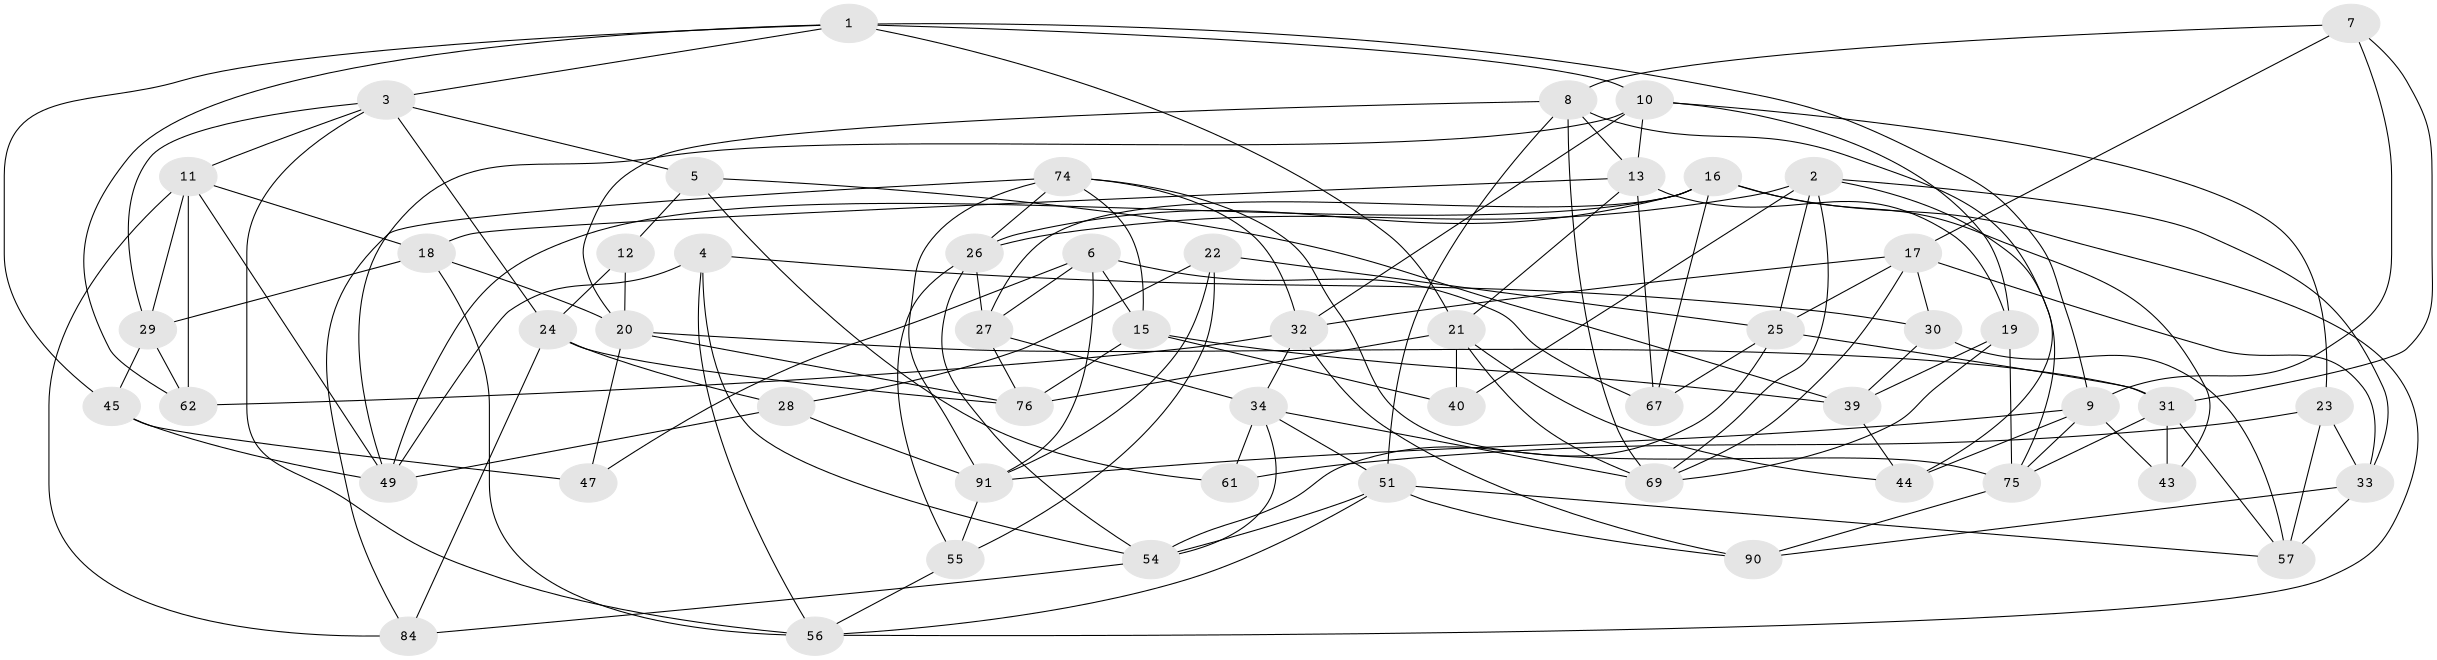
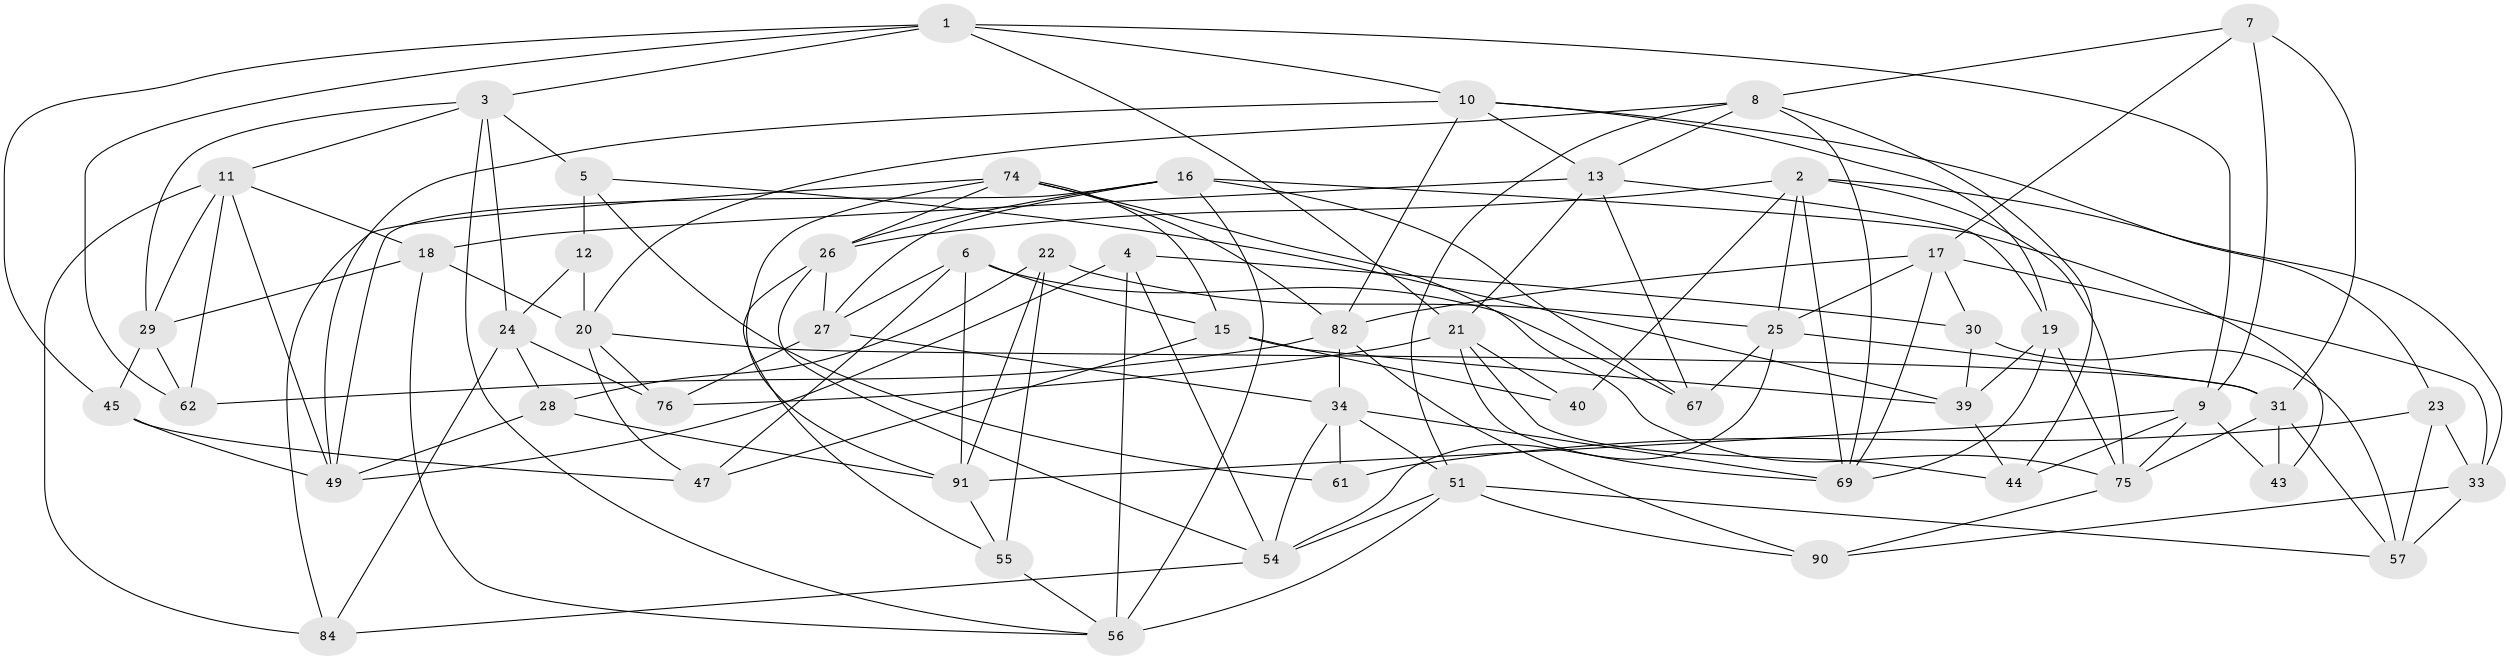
node "32": label "32" -> "82"
edge "15" -- "76": now "15" -- "47"
